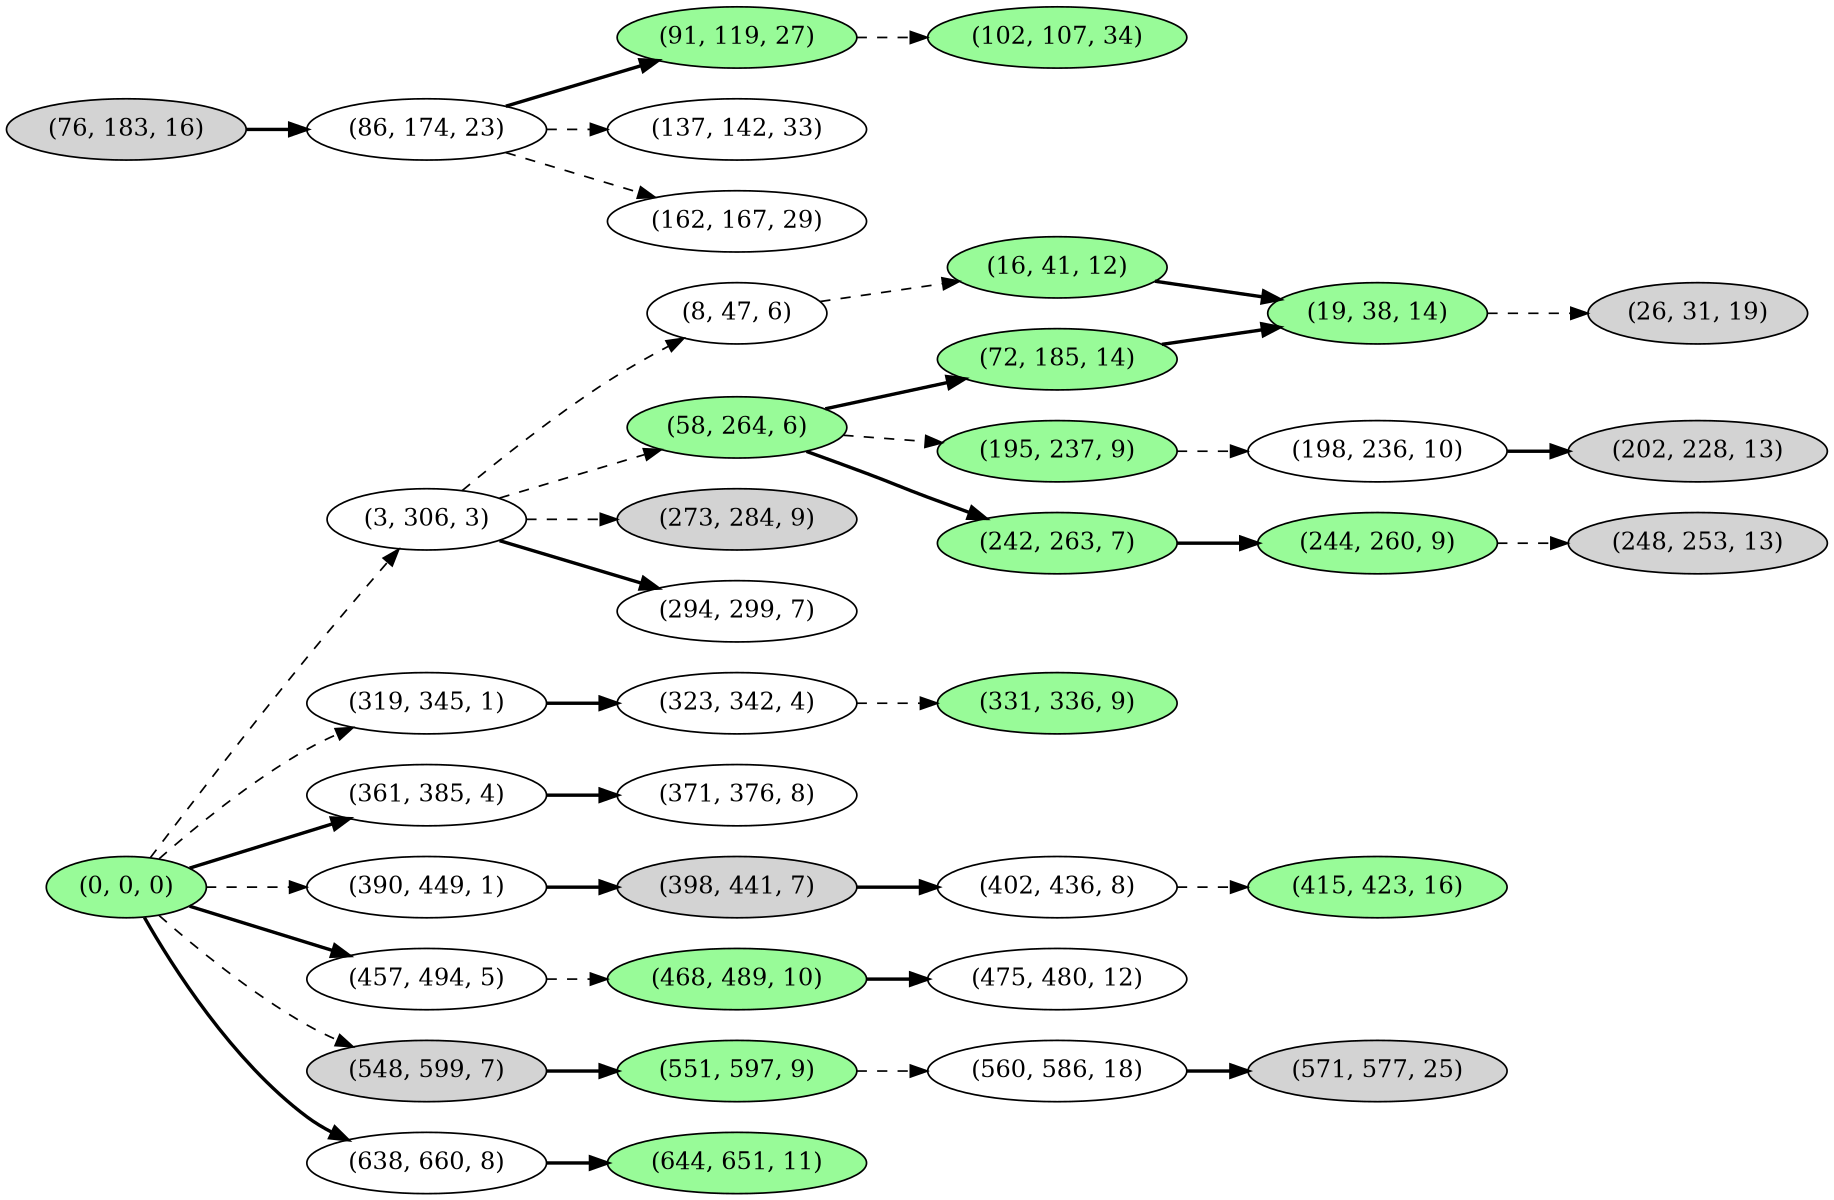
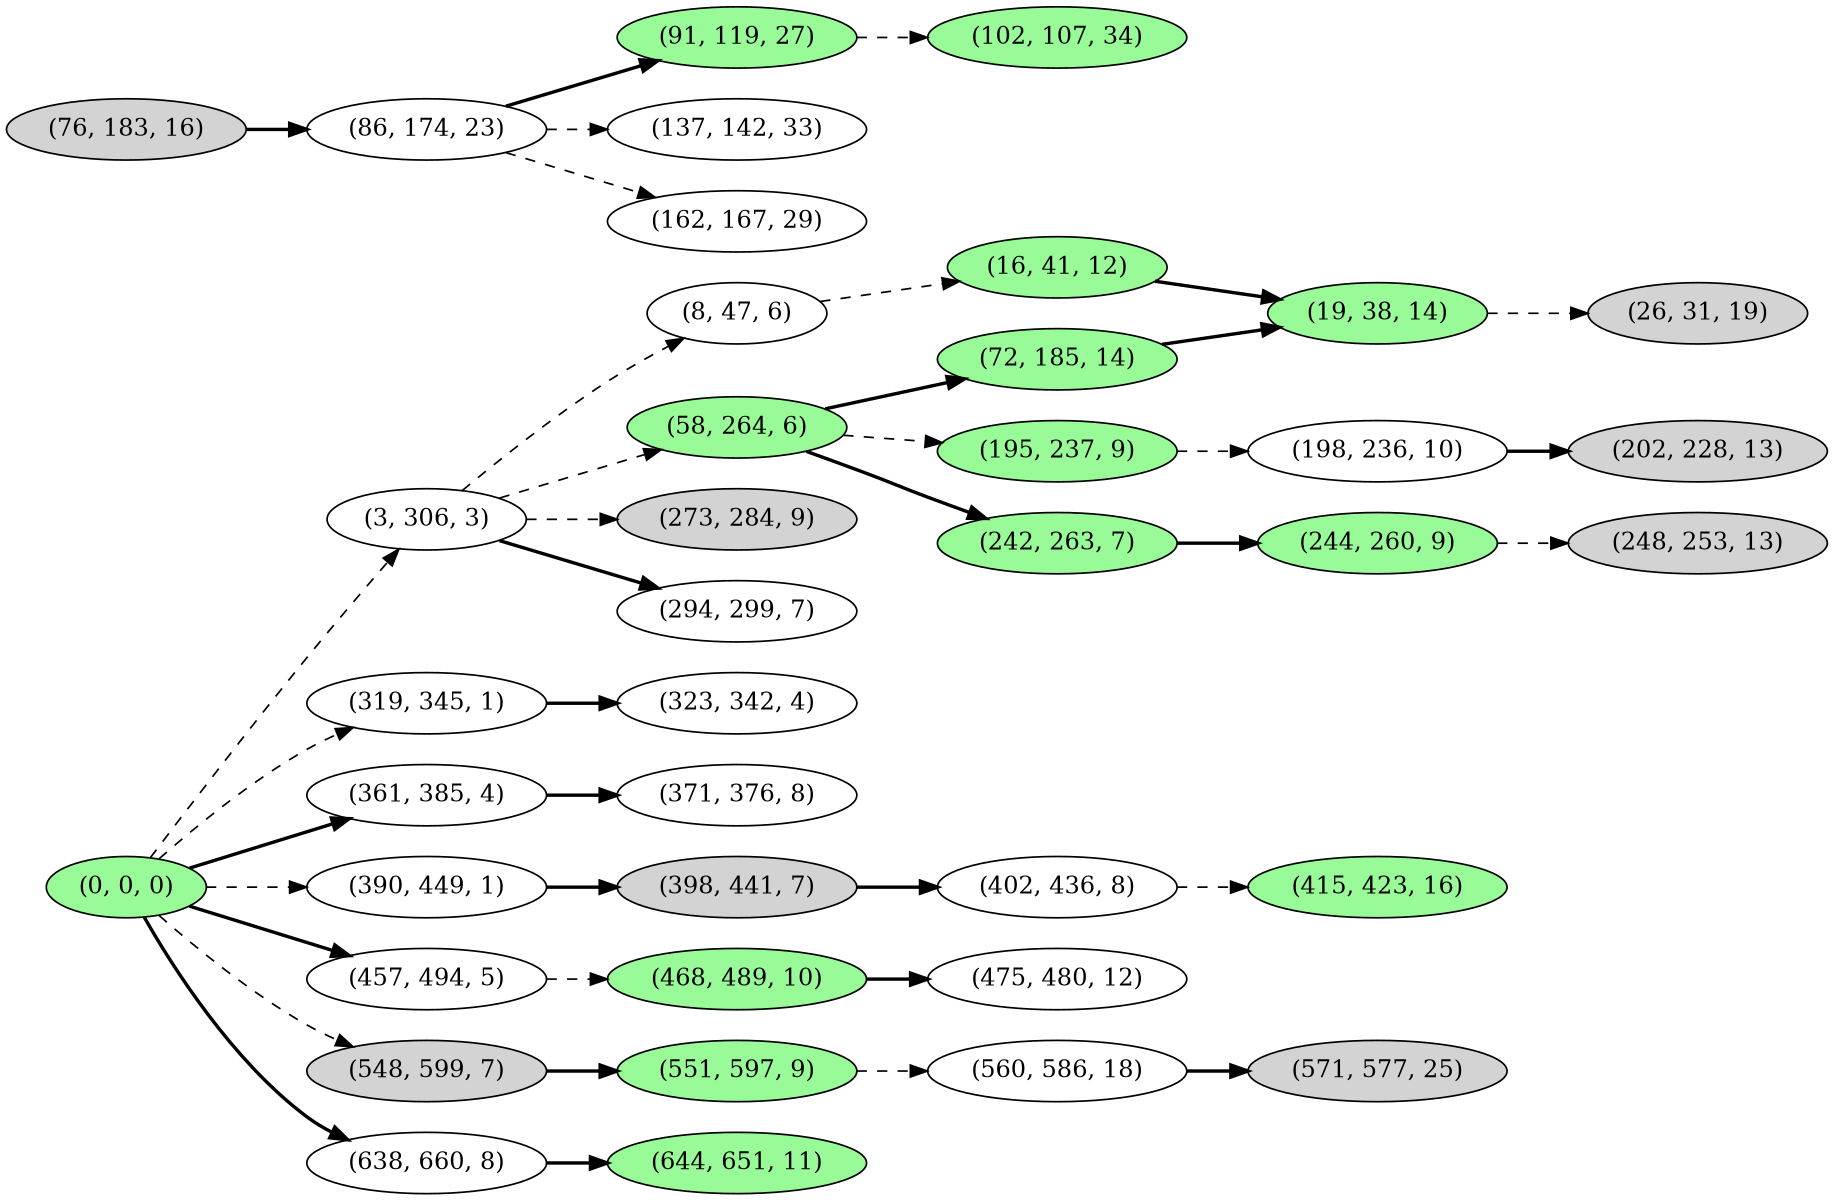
node "(331, 336, 9)": removed
